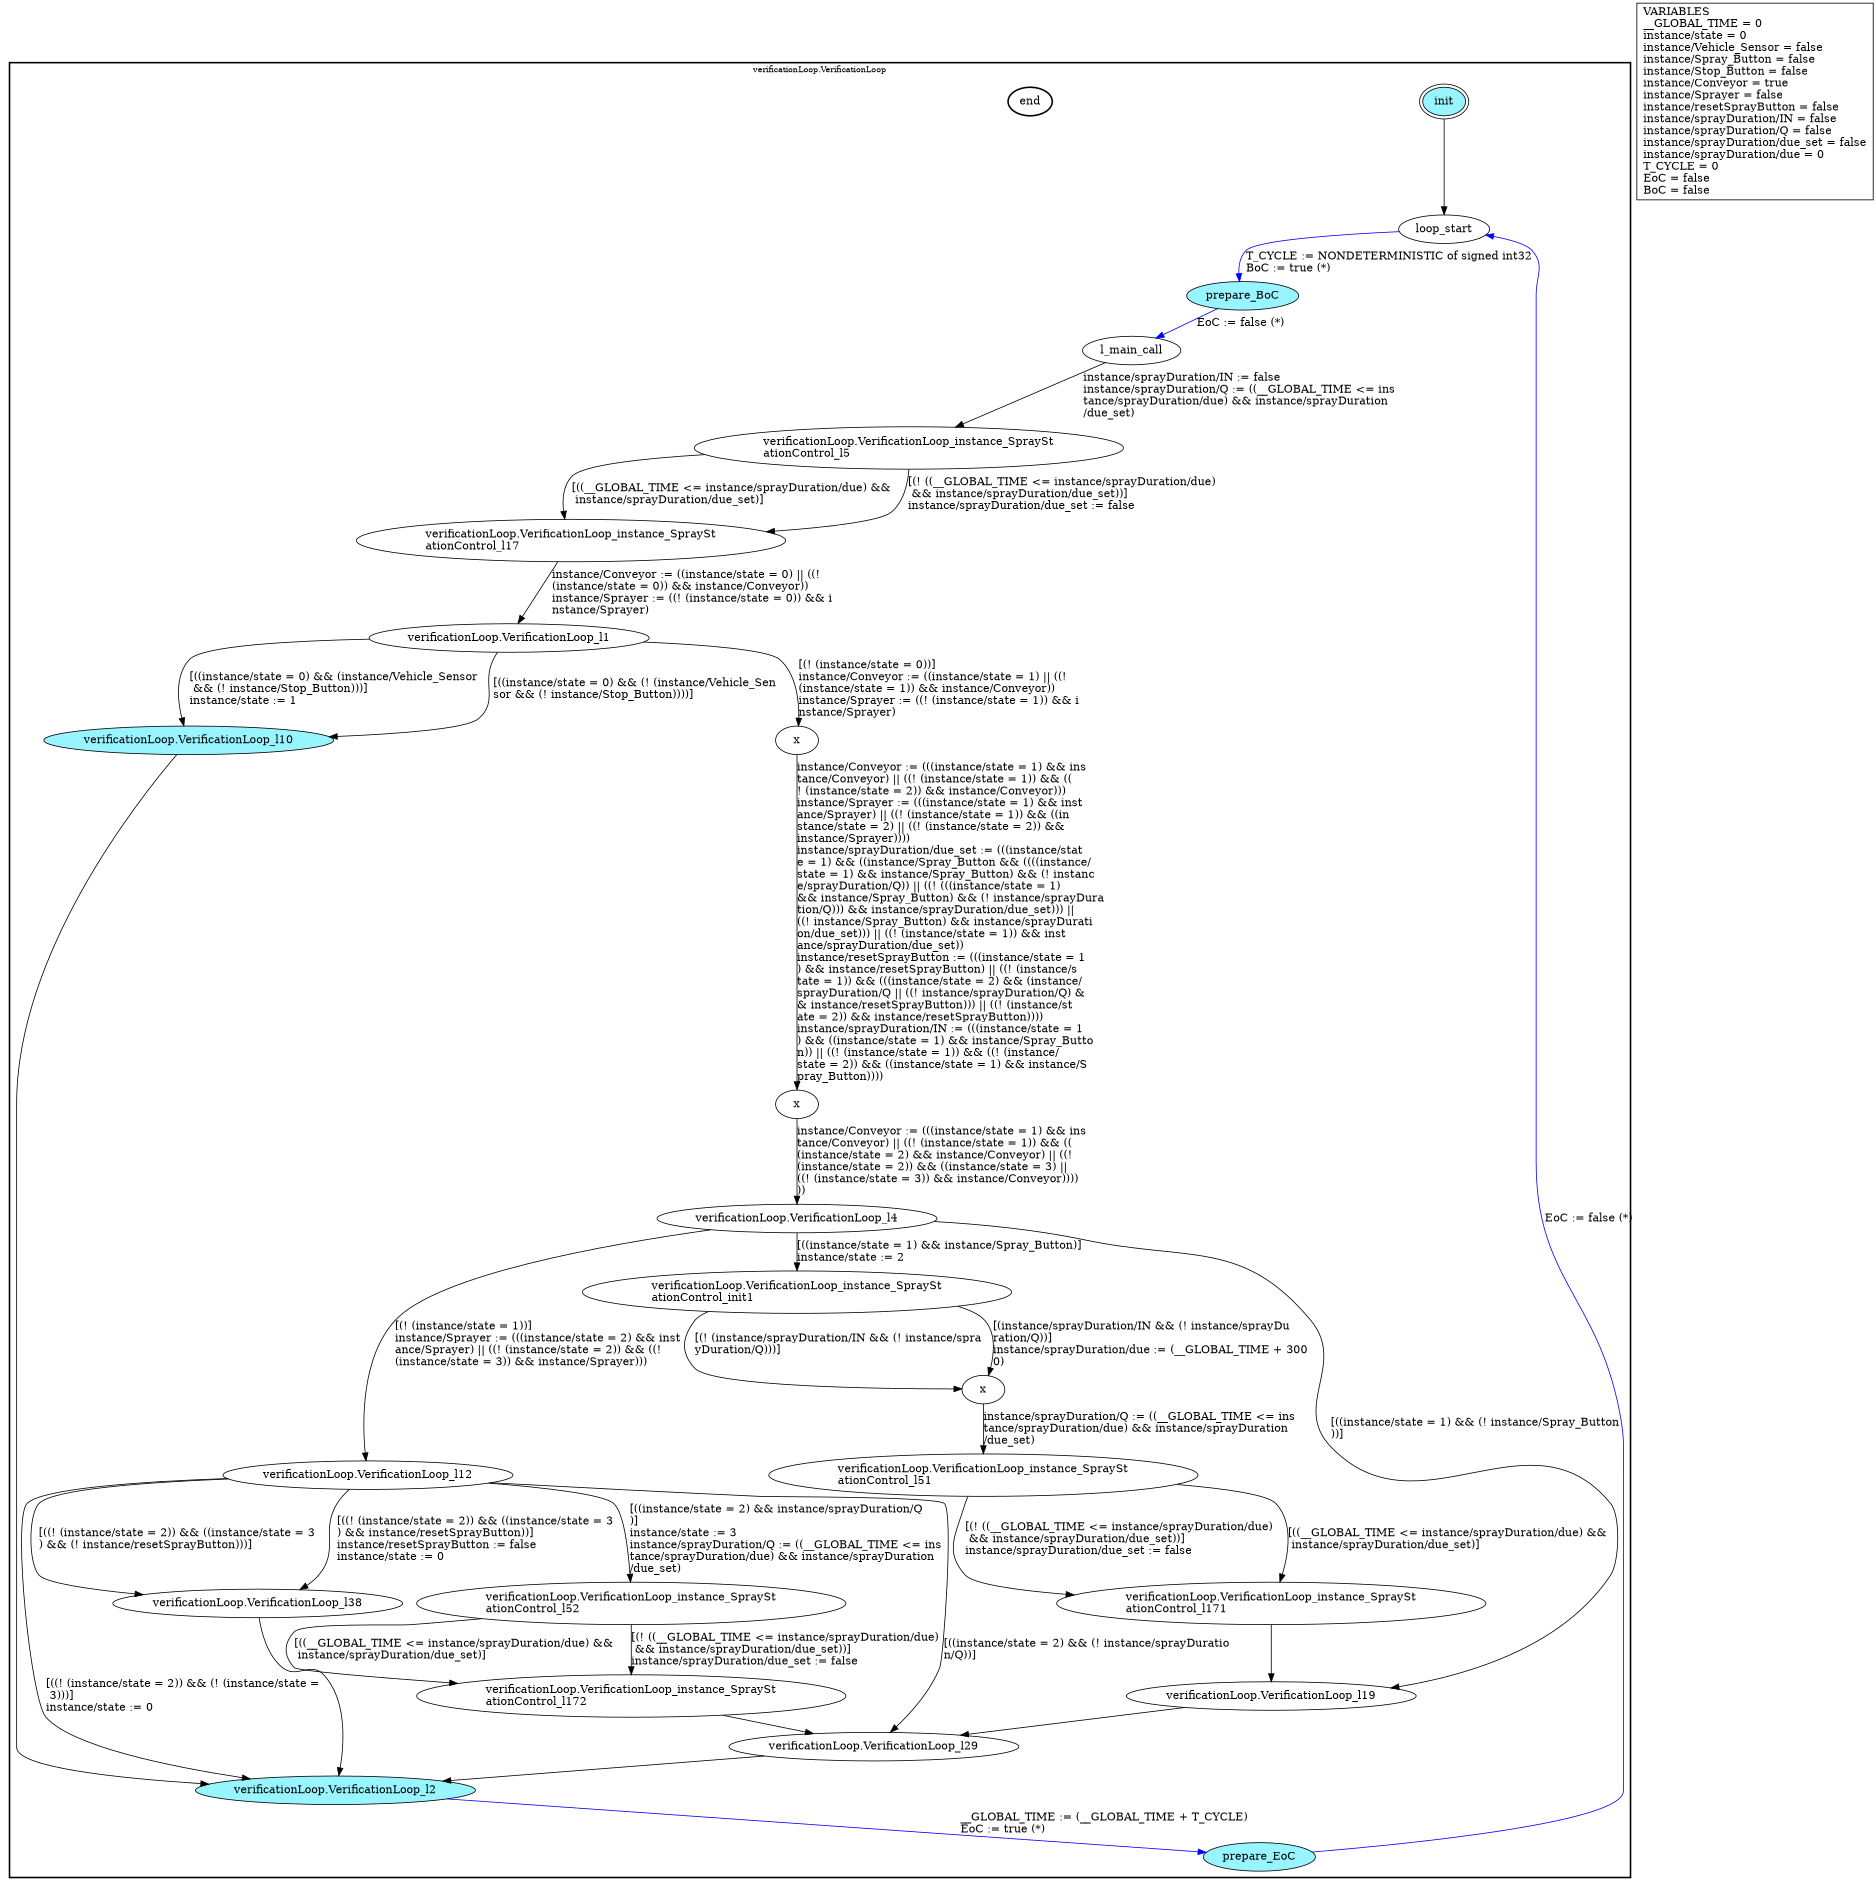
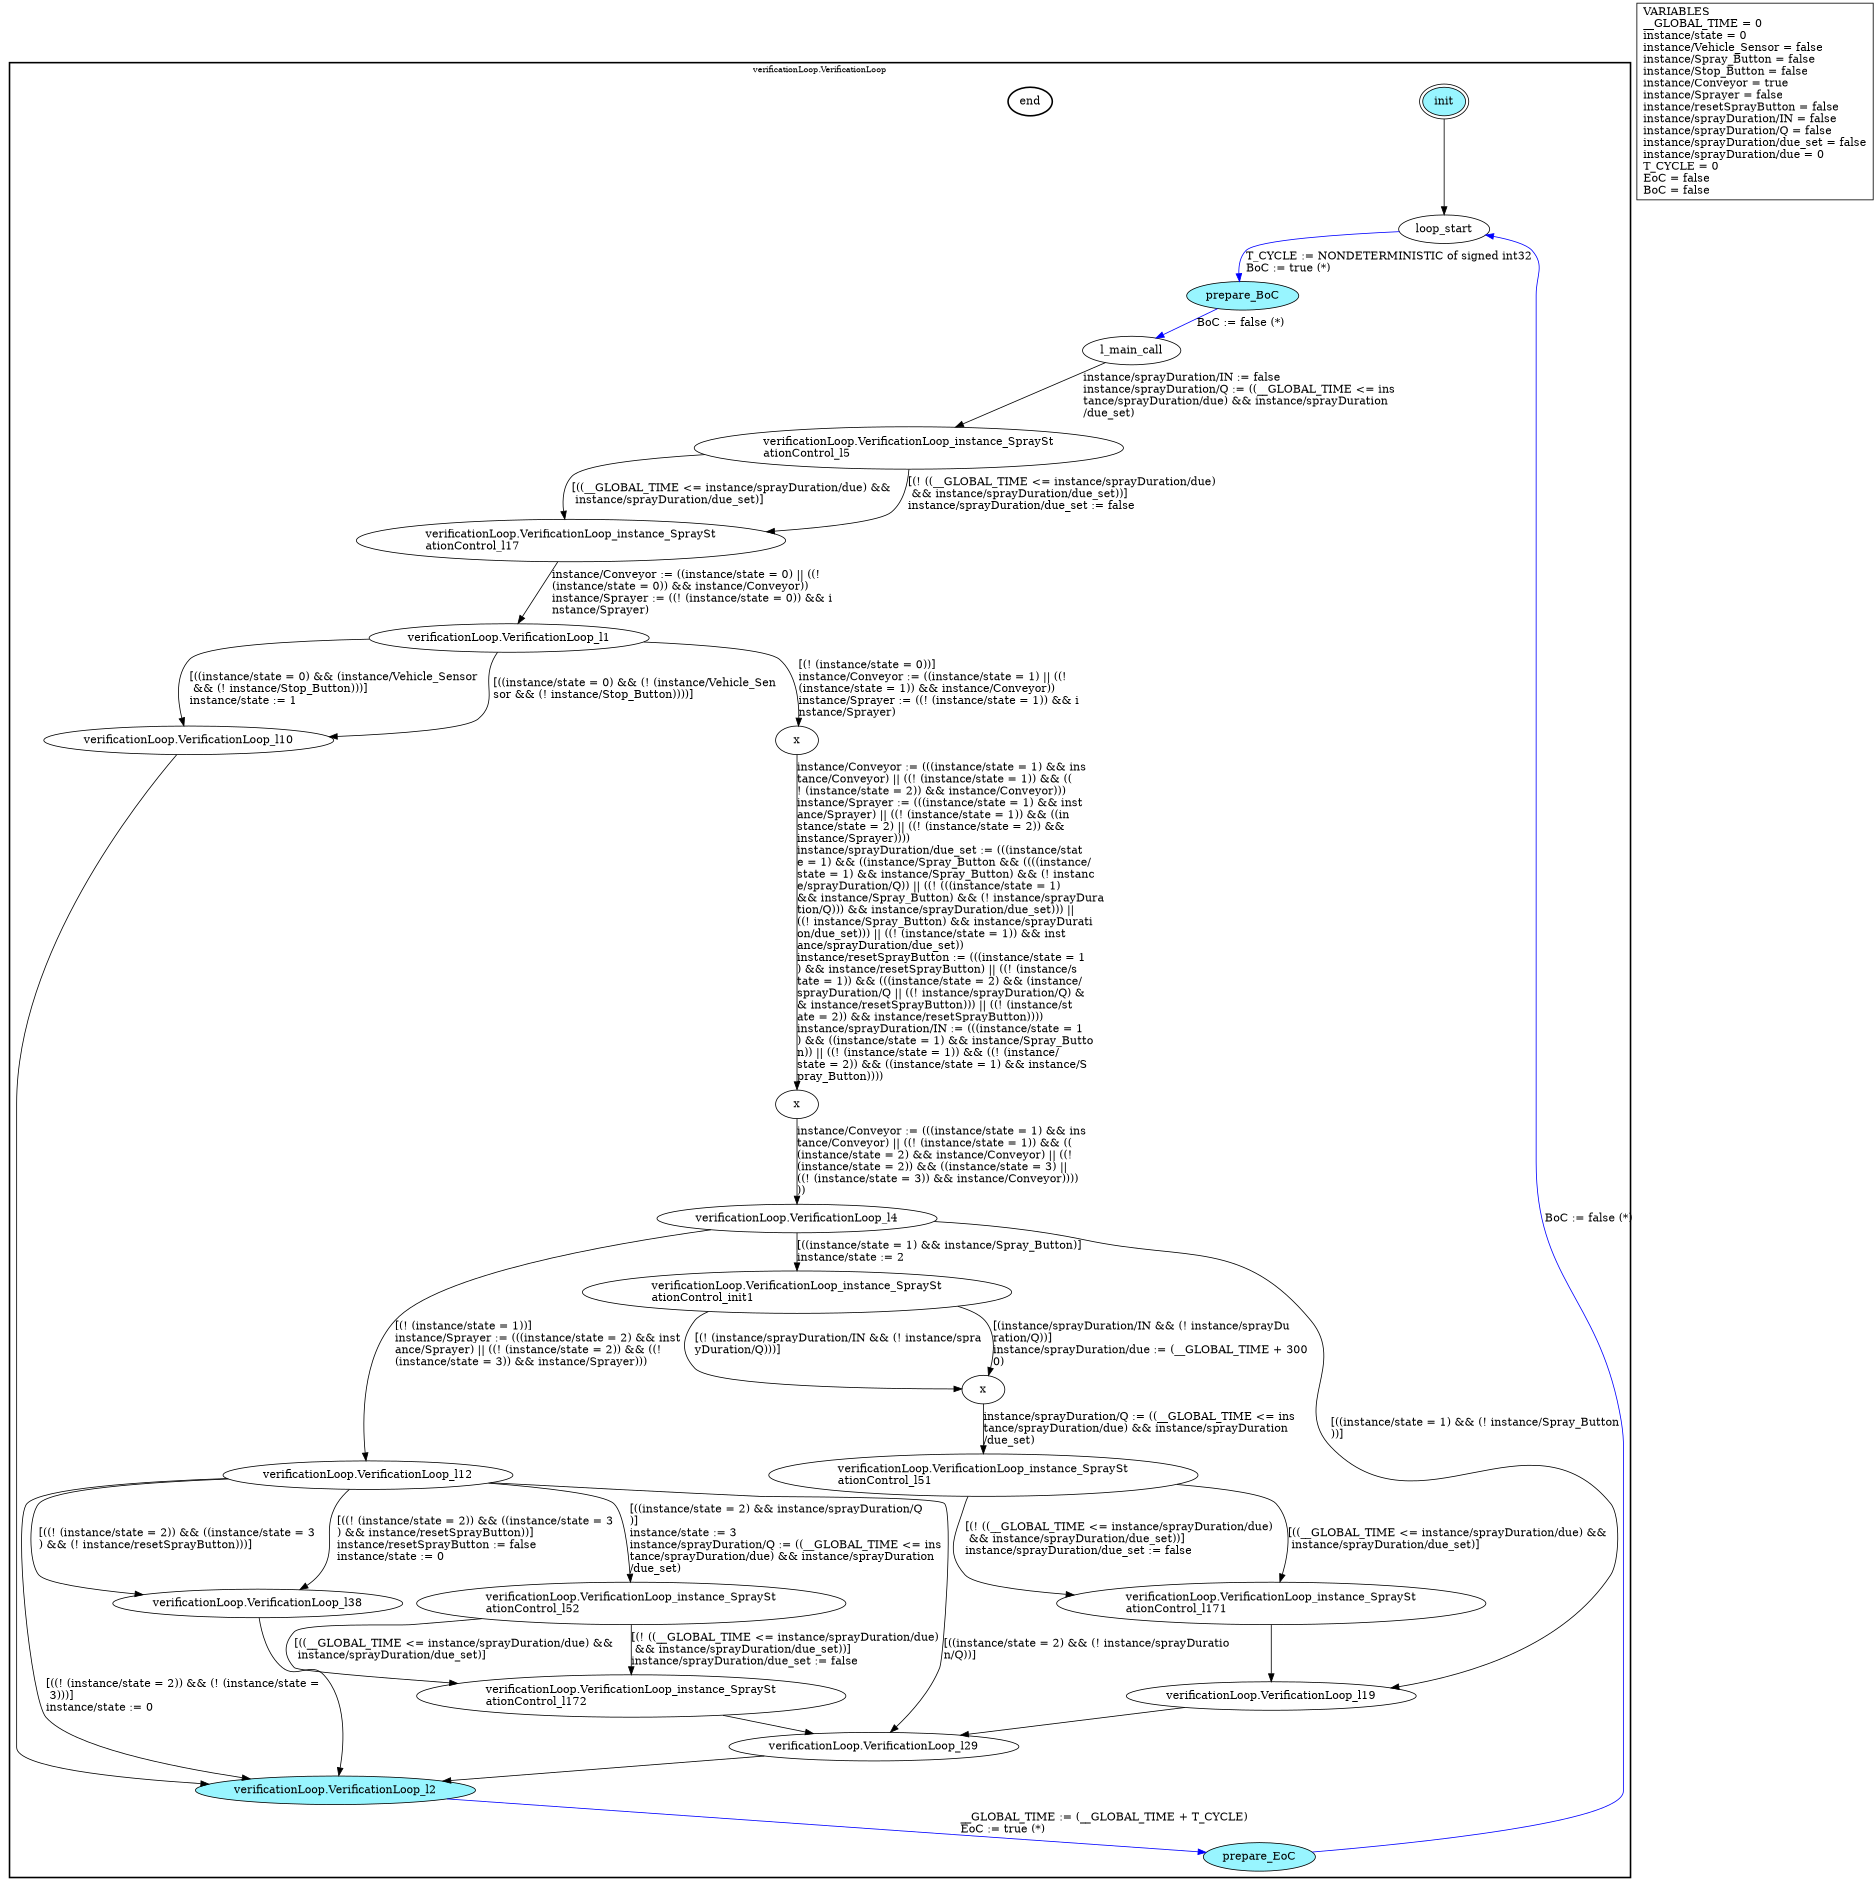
edge "prepare_BoC" -> "l_main_call": label "EoC := false (*)" -> "BoC := false (*)"
node "verificationLoop.VerificationLoop_l10": fillcolor cadetblue1 -> white
edge "prepare_EoC" -> "loop_start": label "EoC := false (*)" -> "BoC := false (*)"
